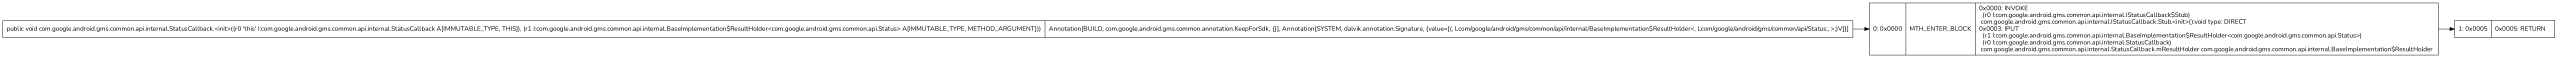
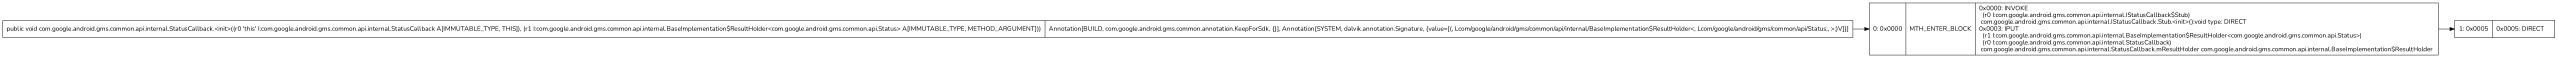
node "1: 0x0005": text "0x0005: RETURN" -> "0x0005: DIRECT"
